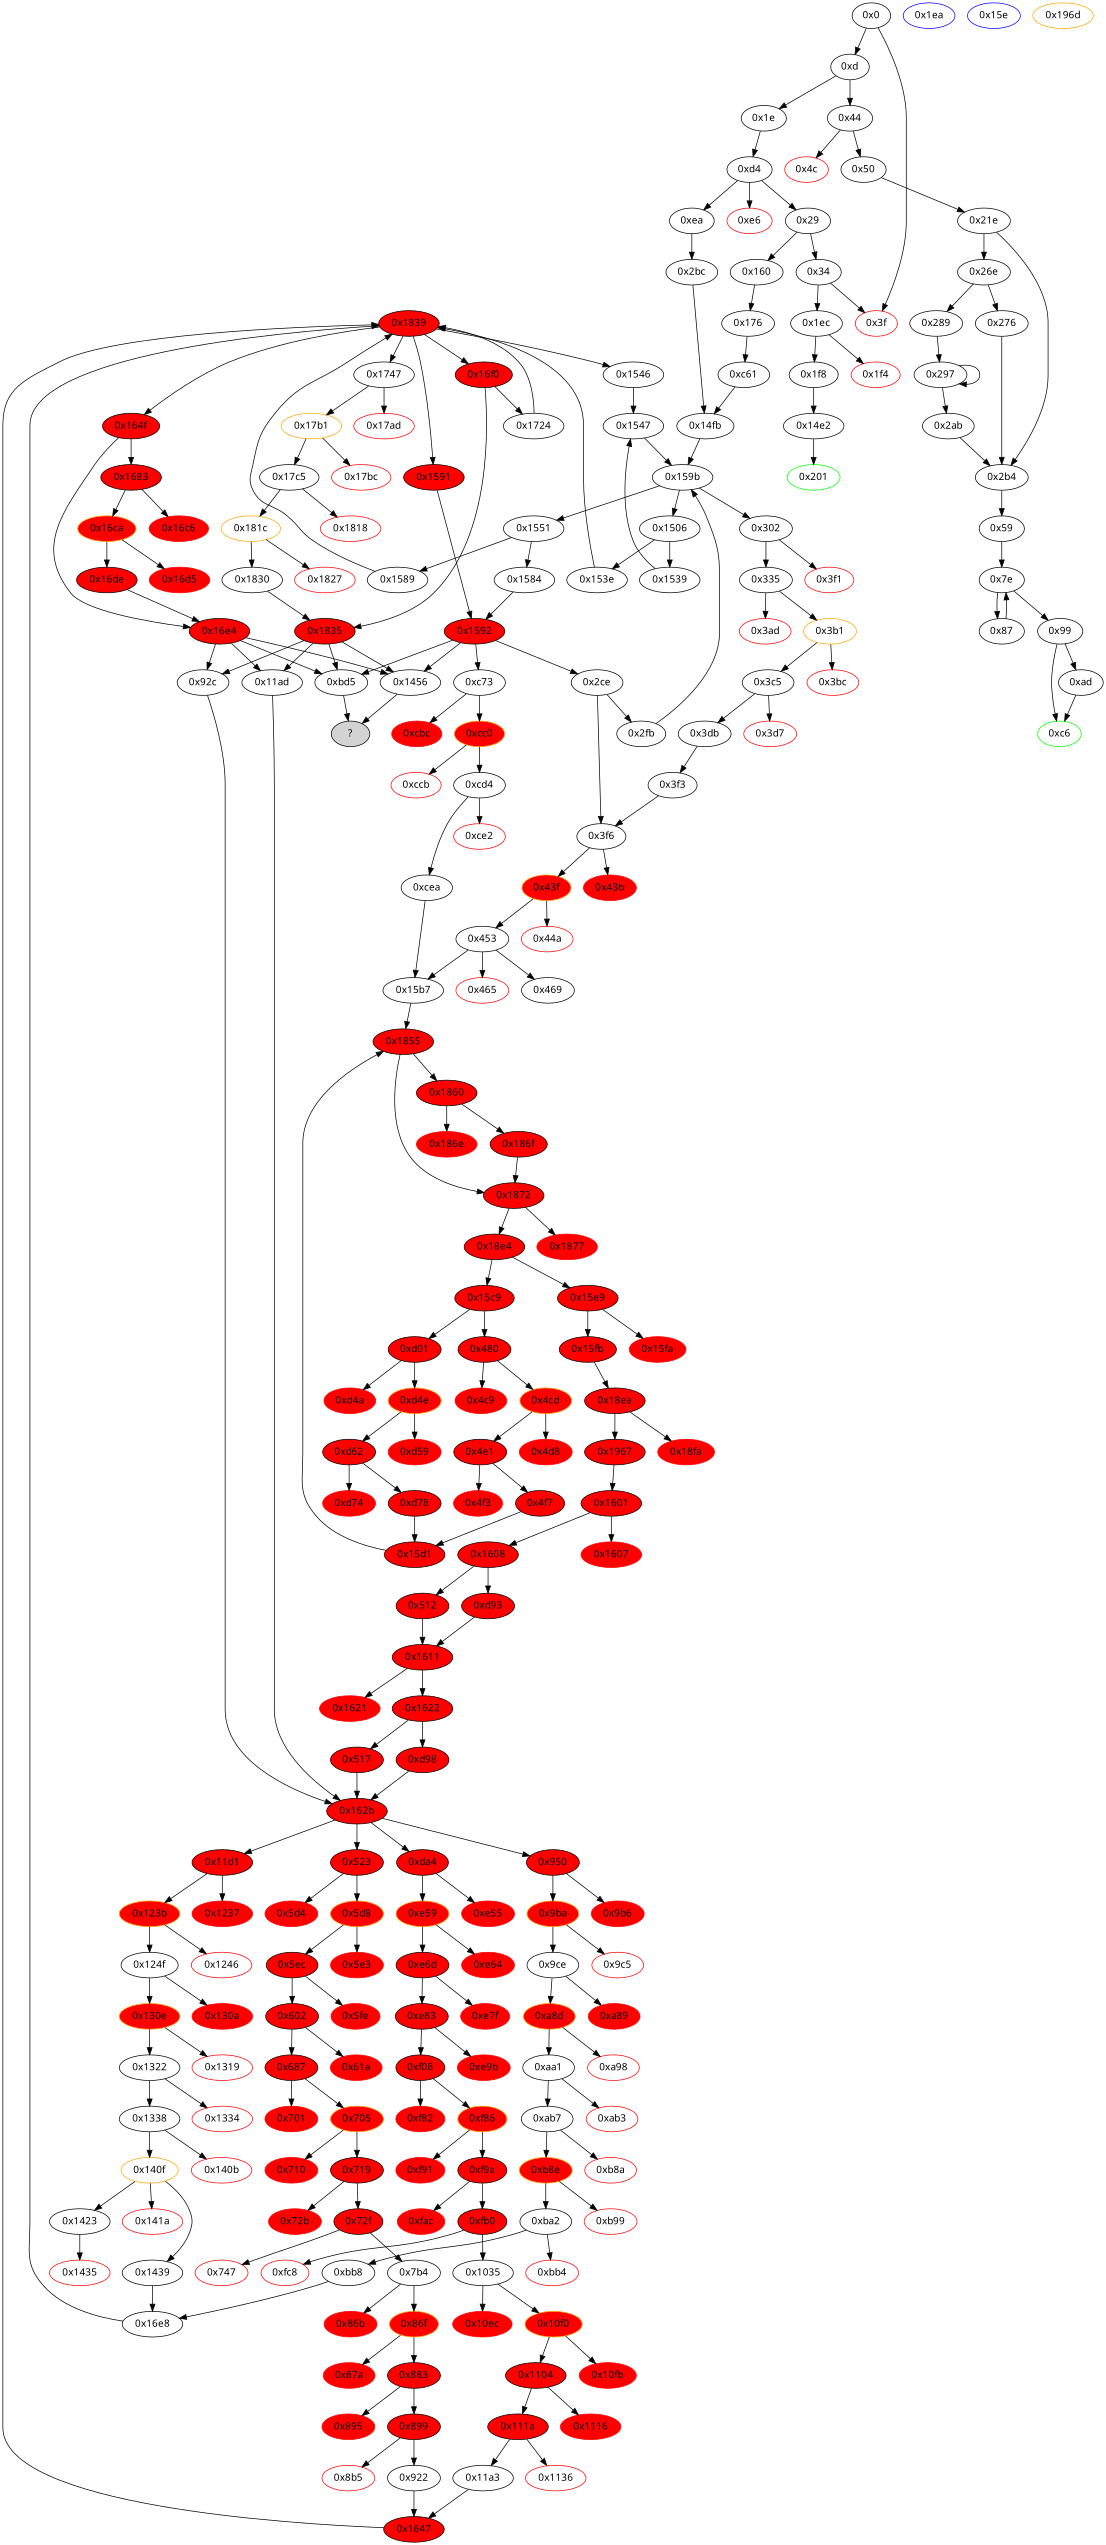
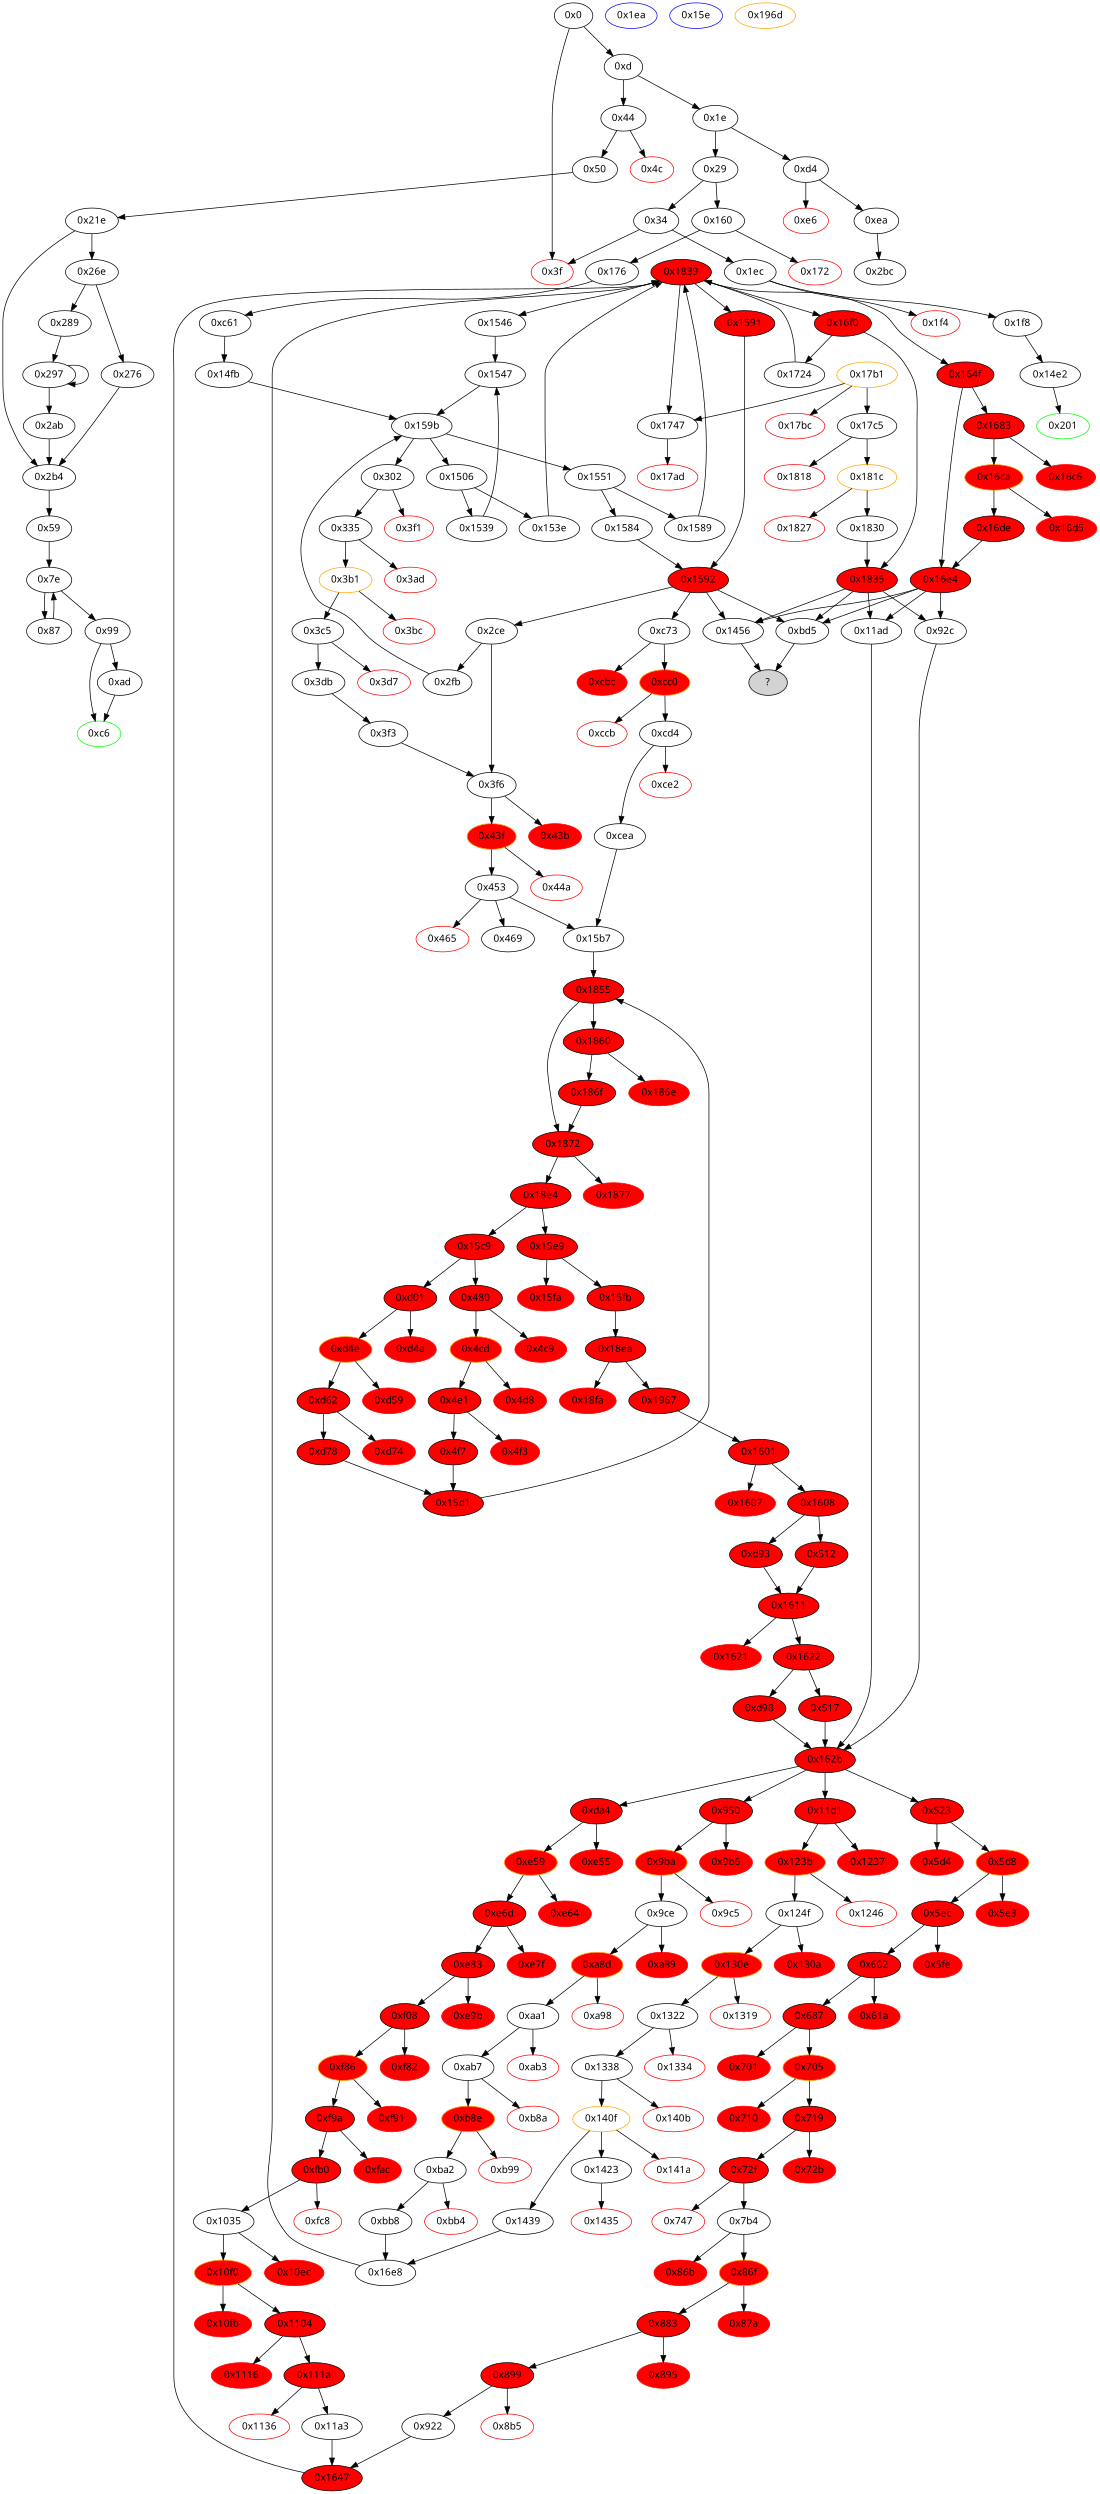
edge "0xd4" -> "0x29": now "0x1e" -> "0x29"
node "0x172": added
edge "0x2bc" -> "0x14fb": removed
edge "0x1747" -> "0x17b1": reversed
